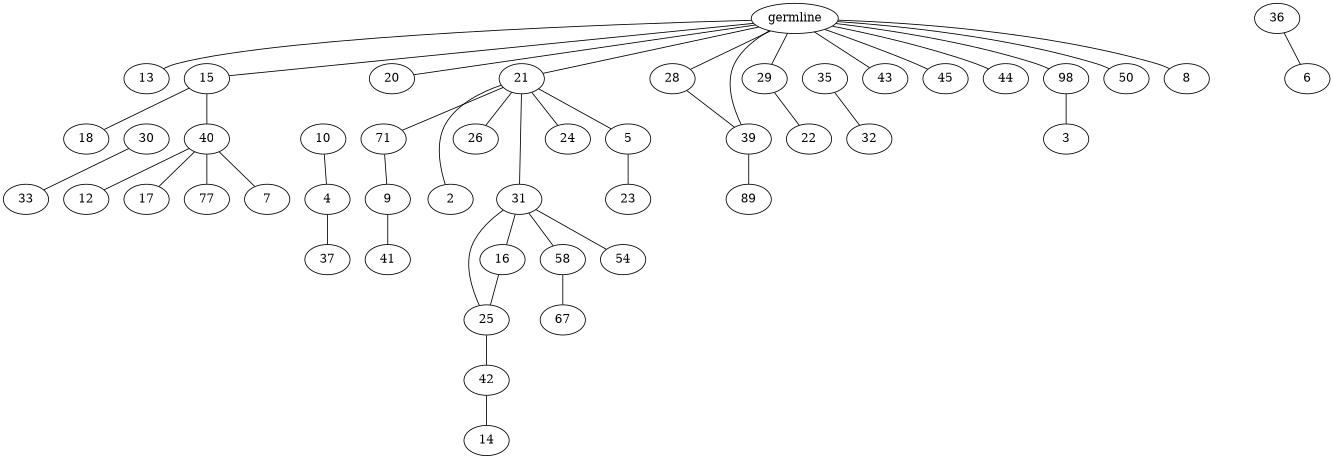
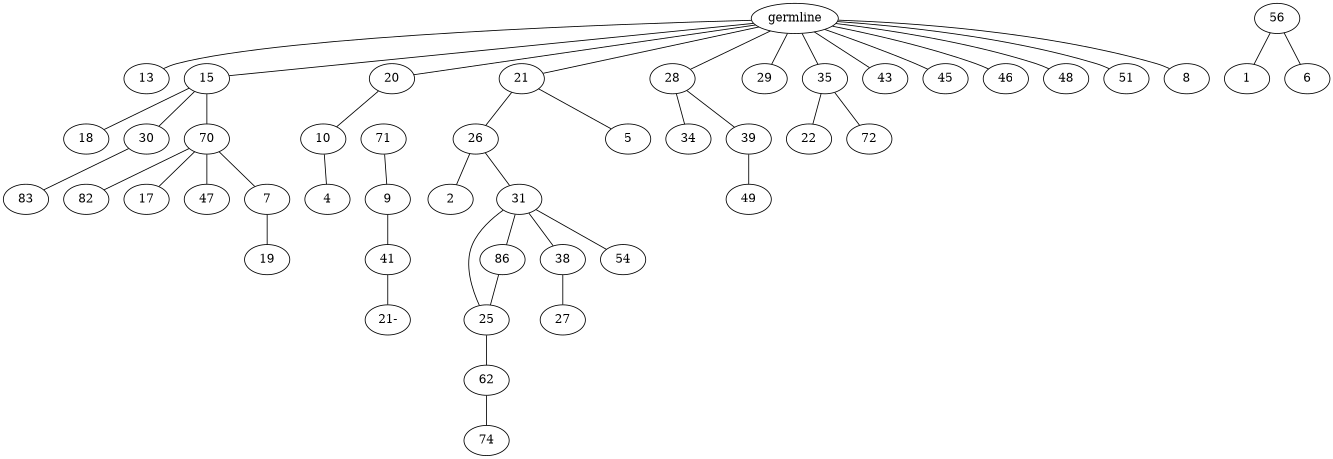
node "36": label "36" -> "56"
edge "germline" -- "39": now "germline" -- "35"
node "44": label "44" -> "46"
node "98": label "98" -> "48"
node "50": label "50" -> "51"
node "1": added
edge "15" -- "30": added
edge "20" -- "10": added
edge "29" -- "22": now "35" -- "22"
edge "21" -- "71": removed
edge "21" -- "2": now "26" -- "2"
node "40": label "40" -> "70"
edge "21" -- "31": now "26" -- "31"
node "24": removed
node "34": added
node "32": label "32" -> "72"
node "3": removed
node "33": label "33" -> "83"
node "12": label "12" -> "82"
node "77": label "77" -> "47"
node "23": removed
node "89": label "89" -> "49"
node "19": added
node "37": removed
node "16": label "16" -> "86"
node "58": label "58" -> "38"
node "21-": added
node "67": label "67" -> "27"
node "42": label "42" -> "62"
node "14": label "14" -> "74"
